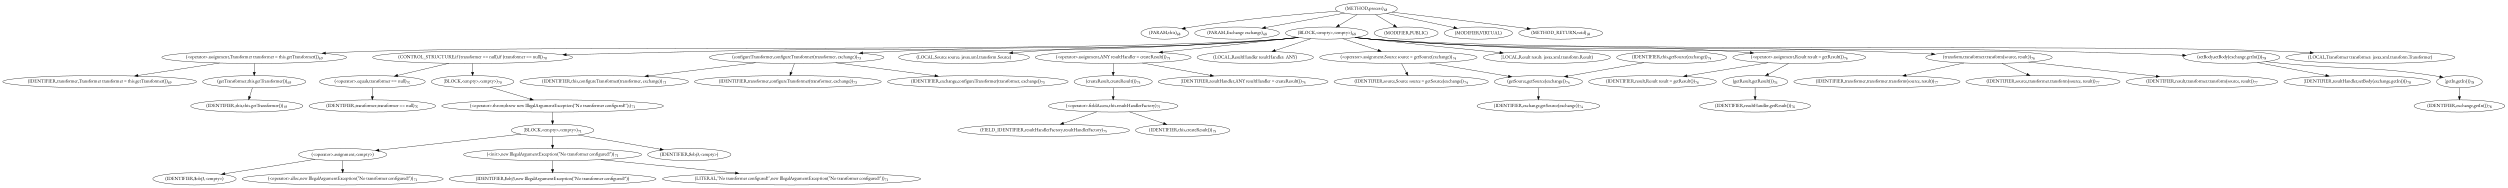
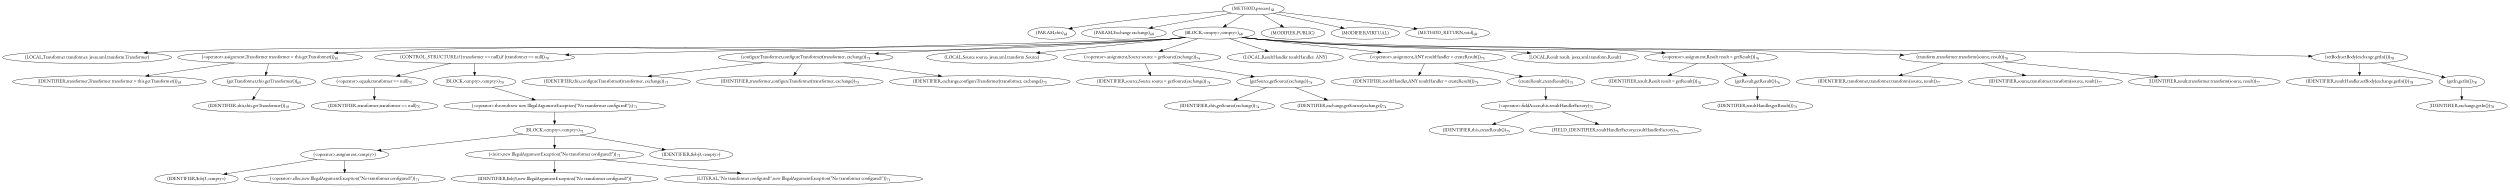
edge "(IDENTIFIER,this,getSource(exchange))" -> "(getSource,getSource(exchange))": reversed
